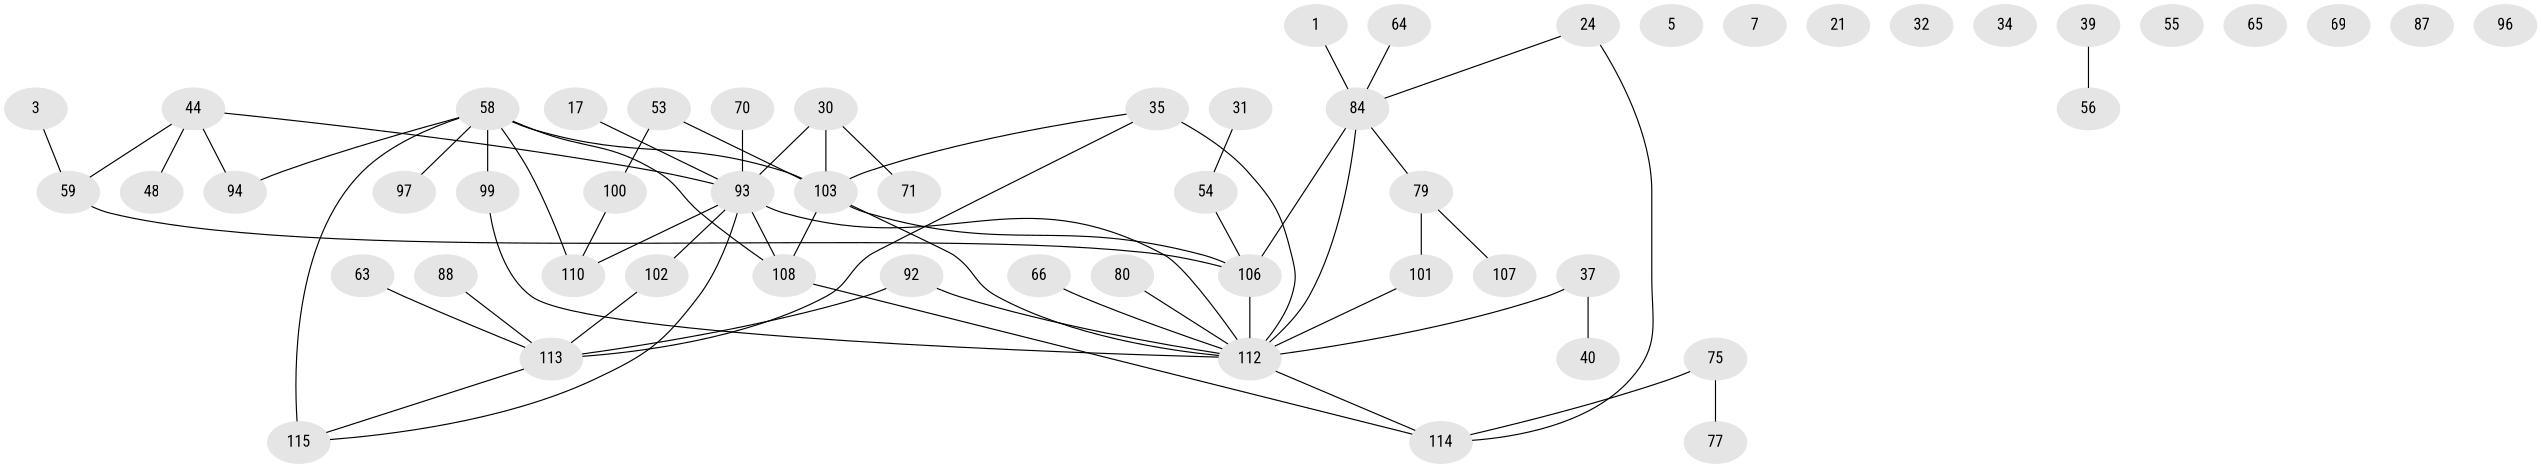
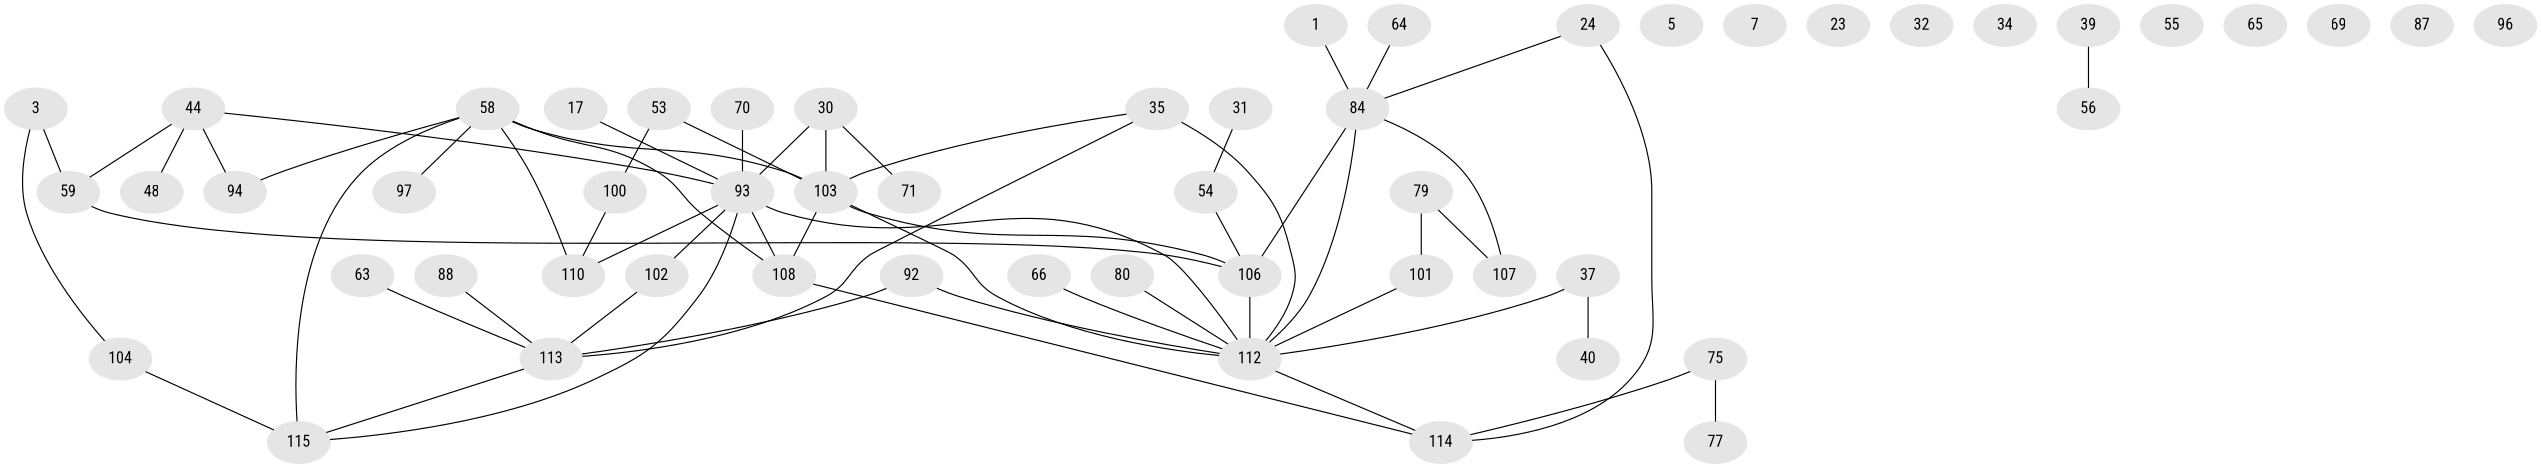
node "21": label "21" -> "23"
edge "84" -- "79": now "84" -- "107"
node "99": removed
node "104": added
